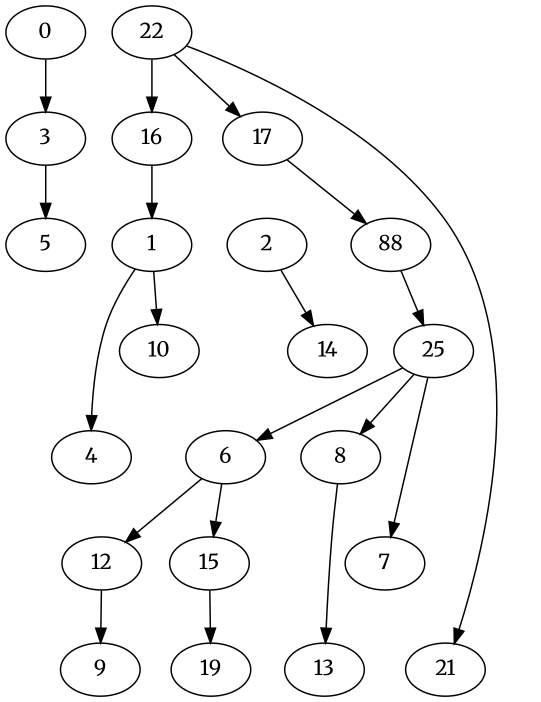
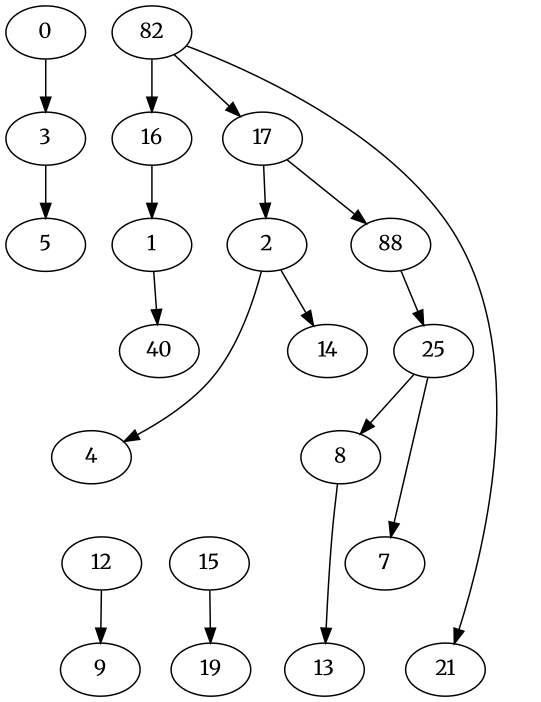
node "22": label "22" -> "82"
edge "17" -> "2": added
edge "1" -> "4": now "2" -> "4"
node "10": label "10" -> "40"
node "6": removed
